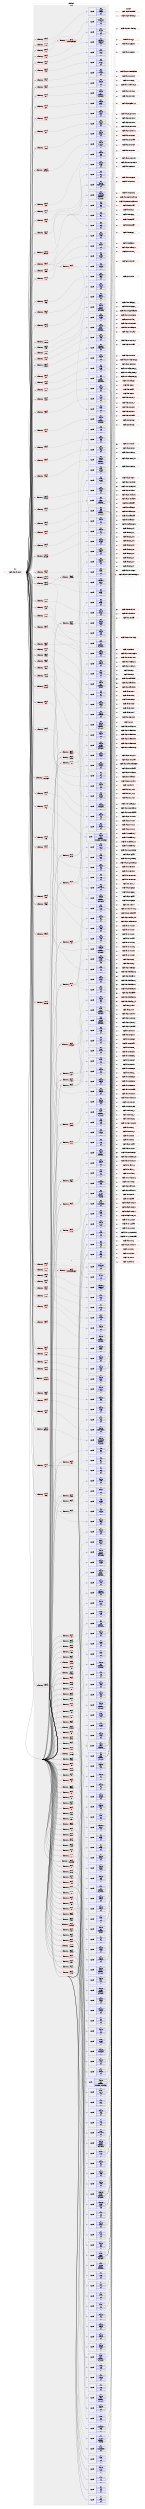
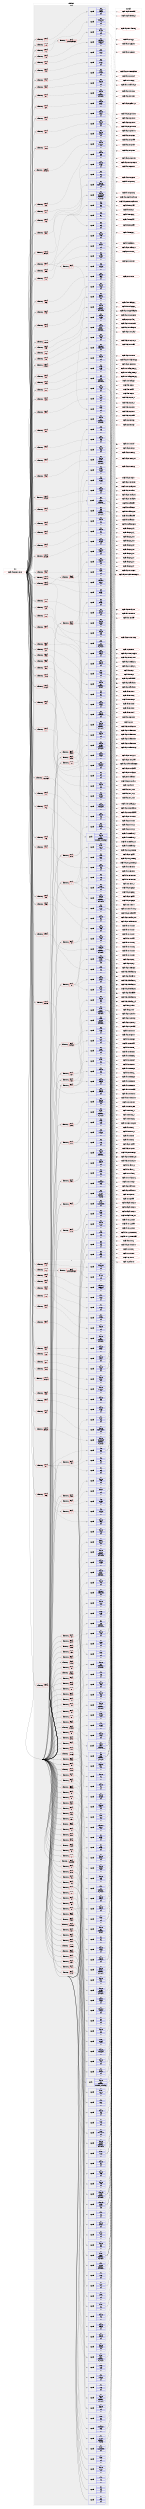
node "portage://media-video/vlc-3.0.21": label "portage://media-video/vlc-3.0.21" -> "portage://media-protocols/vlc-3.0.21"
